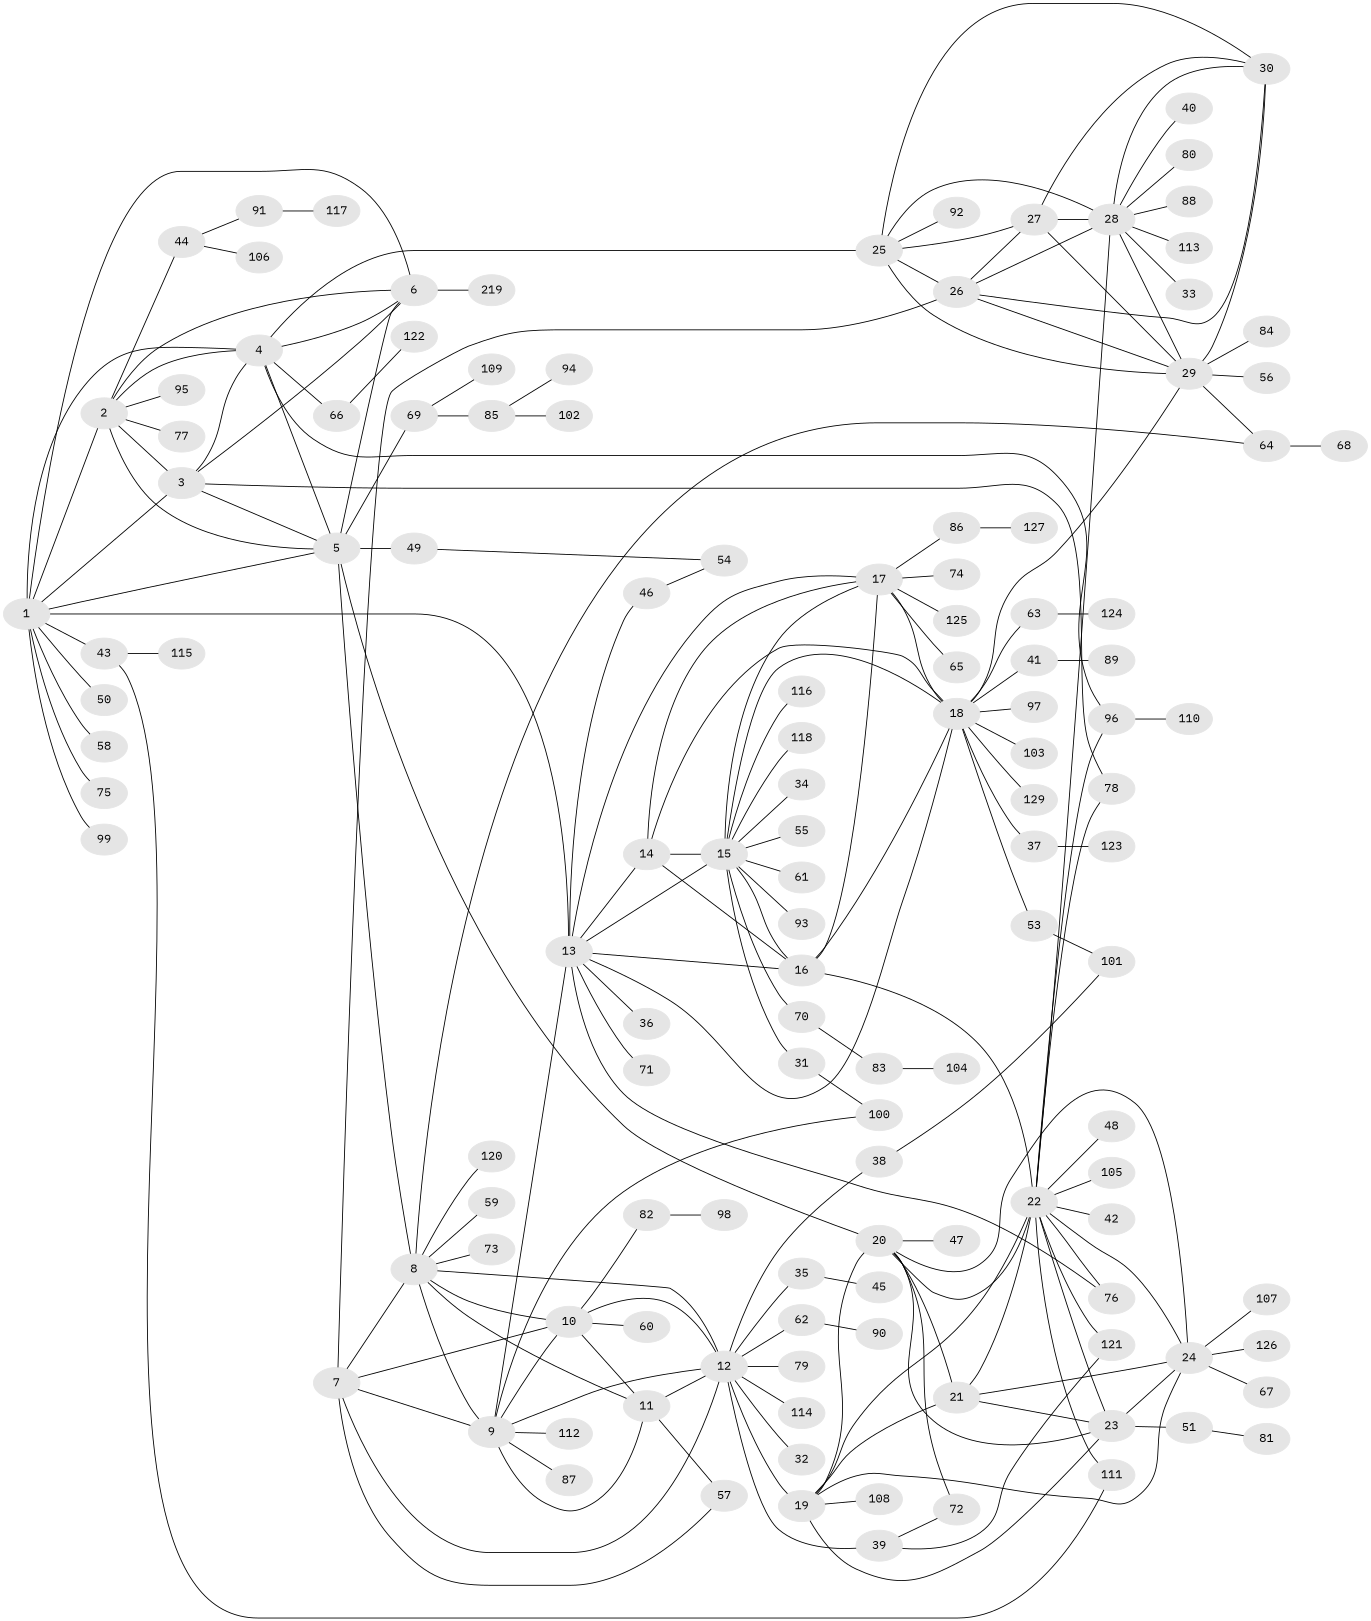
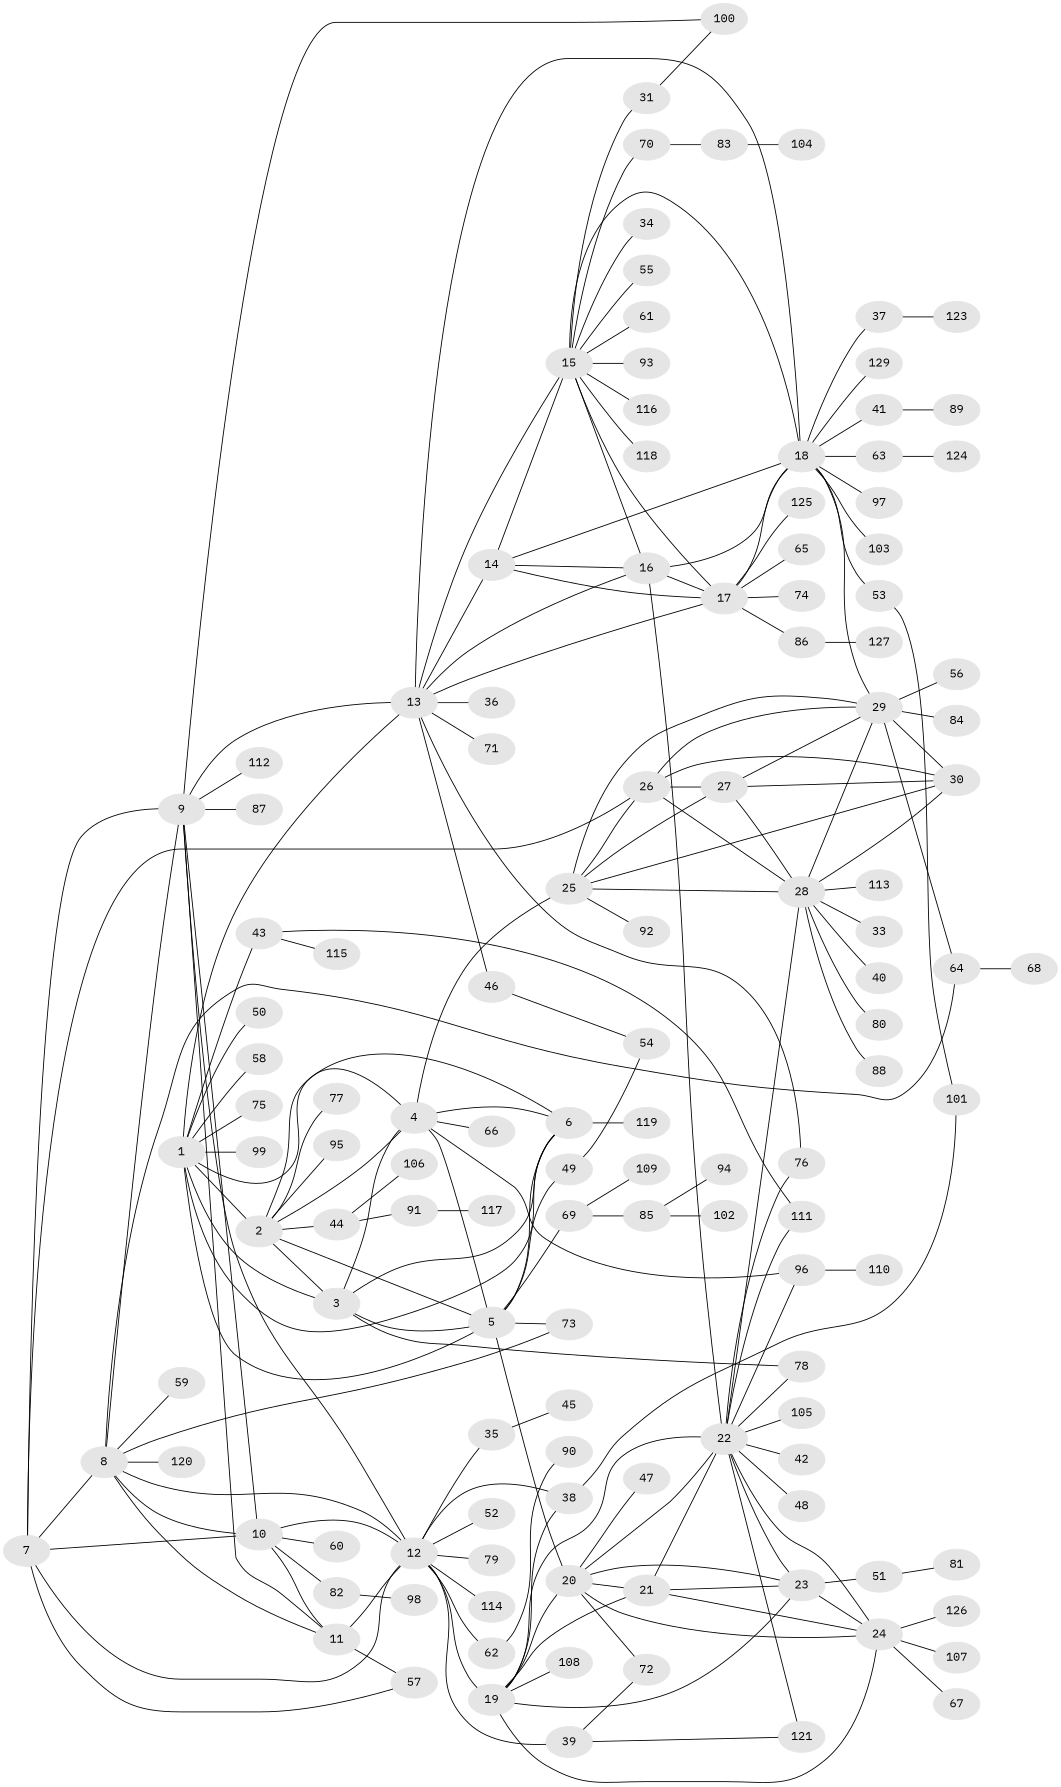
node "219": label "219" -> "119"
node "122": removed
edge "5" -- "8": now "5" -- "73"
node "32": label "32" -> "52"
edge "38" -- "19": added
